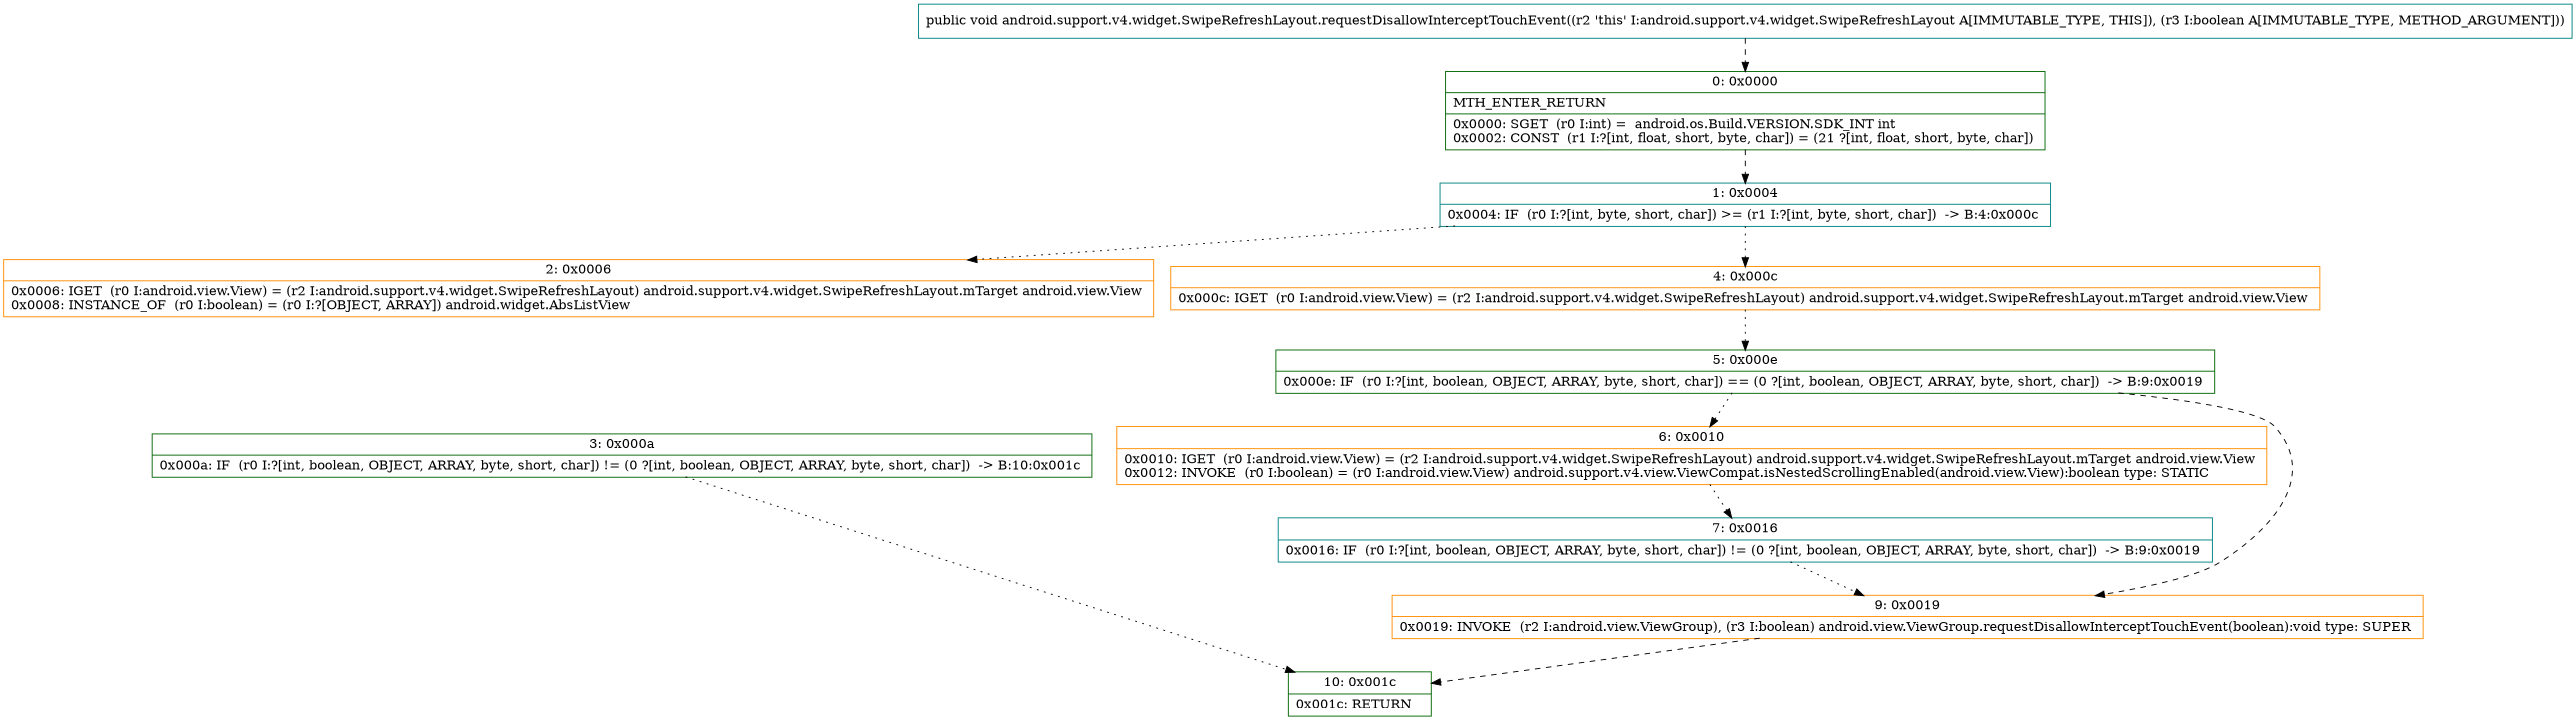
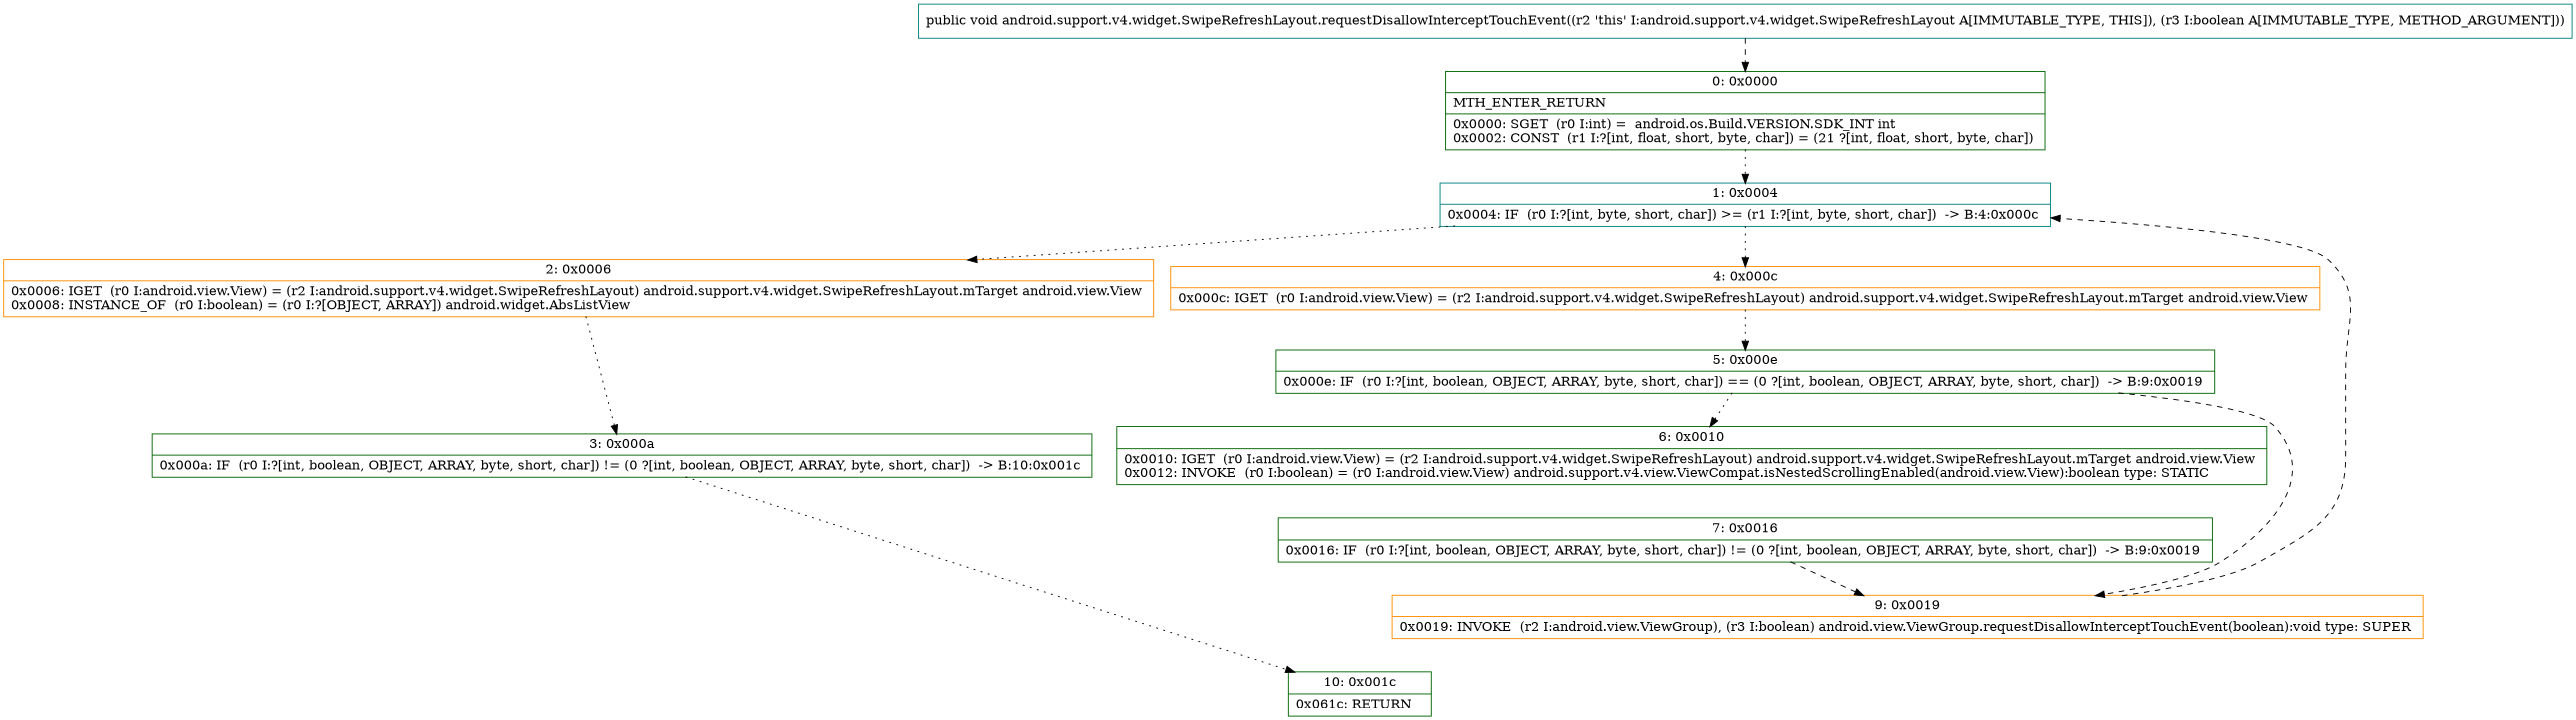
edge "0: 0x0000" -> "1: 0x0004": style dashed -> dotted
edge "2: 0x0006" -> "3: 0x000a": added
node "6: 0x0010": color darkorange -> darkgreen
edge "6: 0x0010" -> "7: 0x0016": removed
node "7: 0x0016": color teal -> darkgreen
edge "7: 0x0016" -> "9: 0x0019": style dotted -> dashed
edge "9: 0x0019" -> "10: 0x001c": now "9: 0x0019" -> "1: 0x0004"
node "10: 0x001c": text "0x001c: RETURN" -> "0x061c: RETURN"
